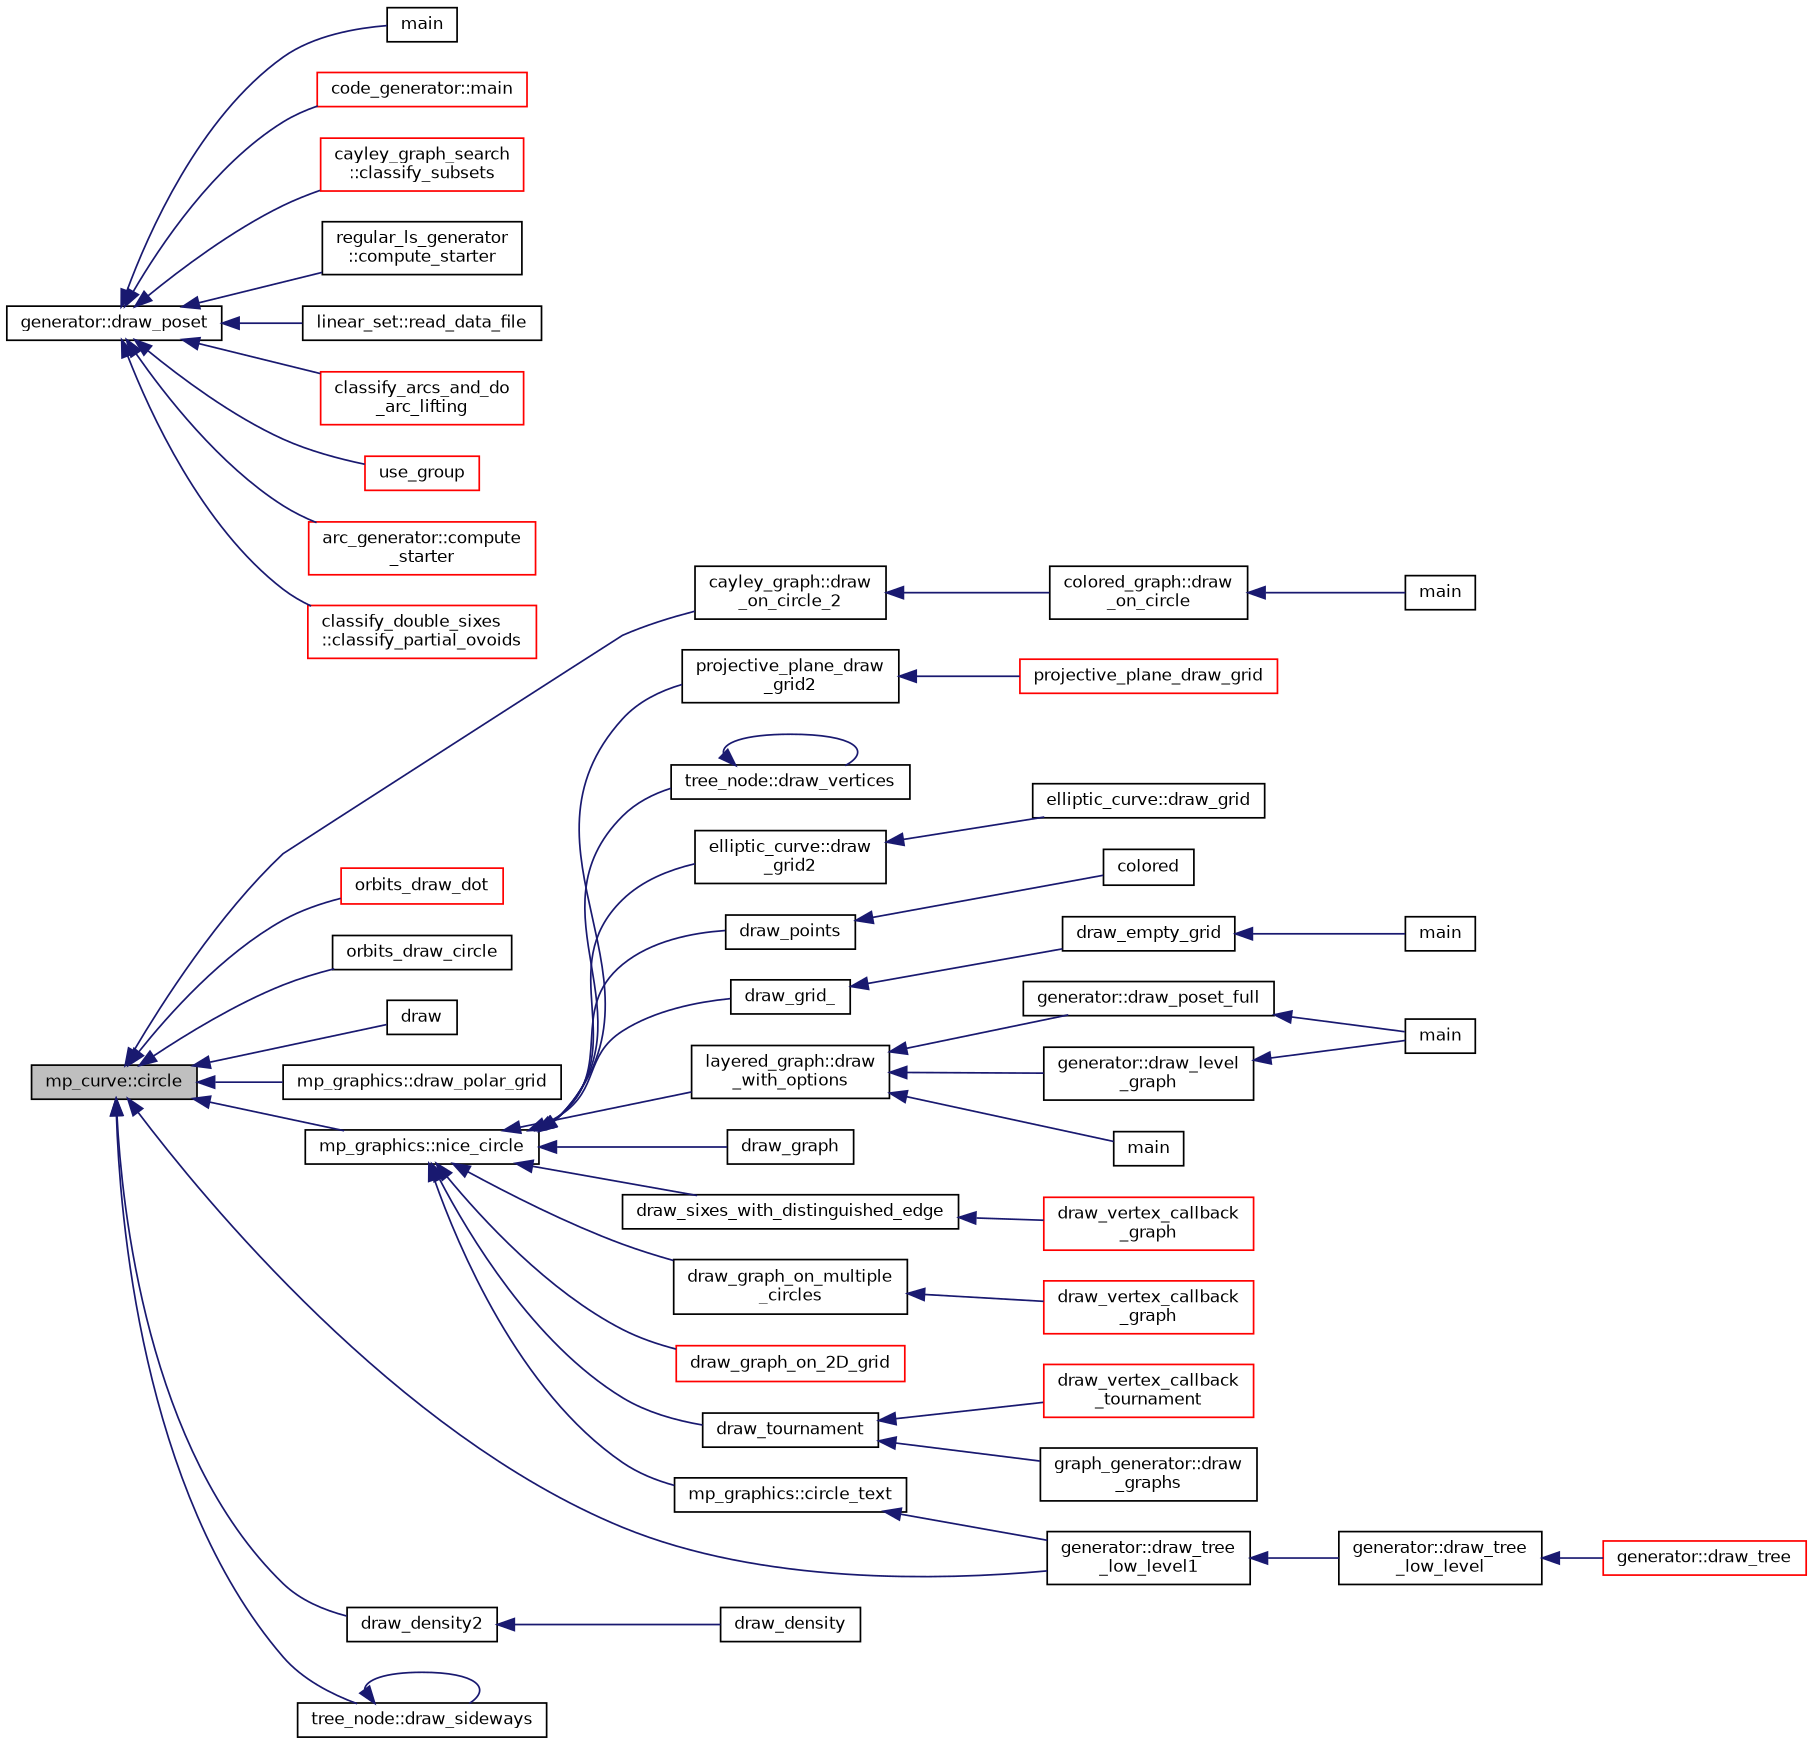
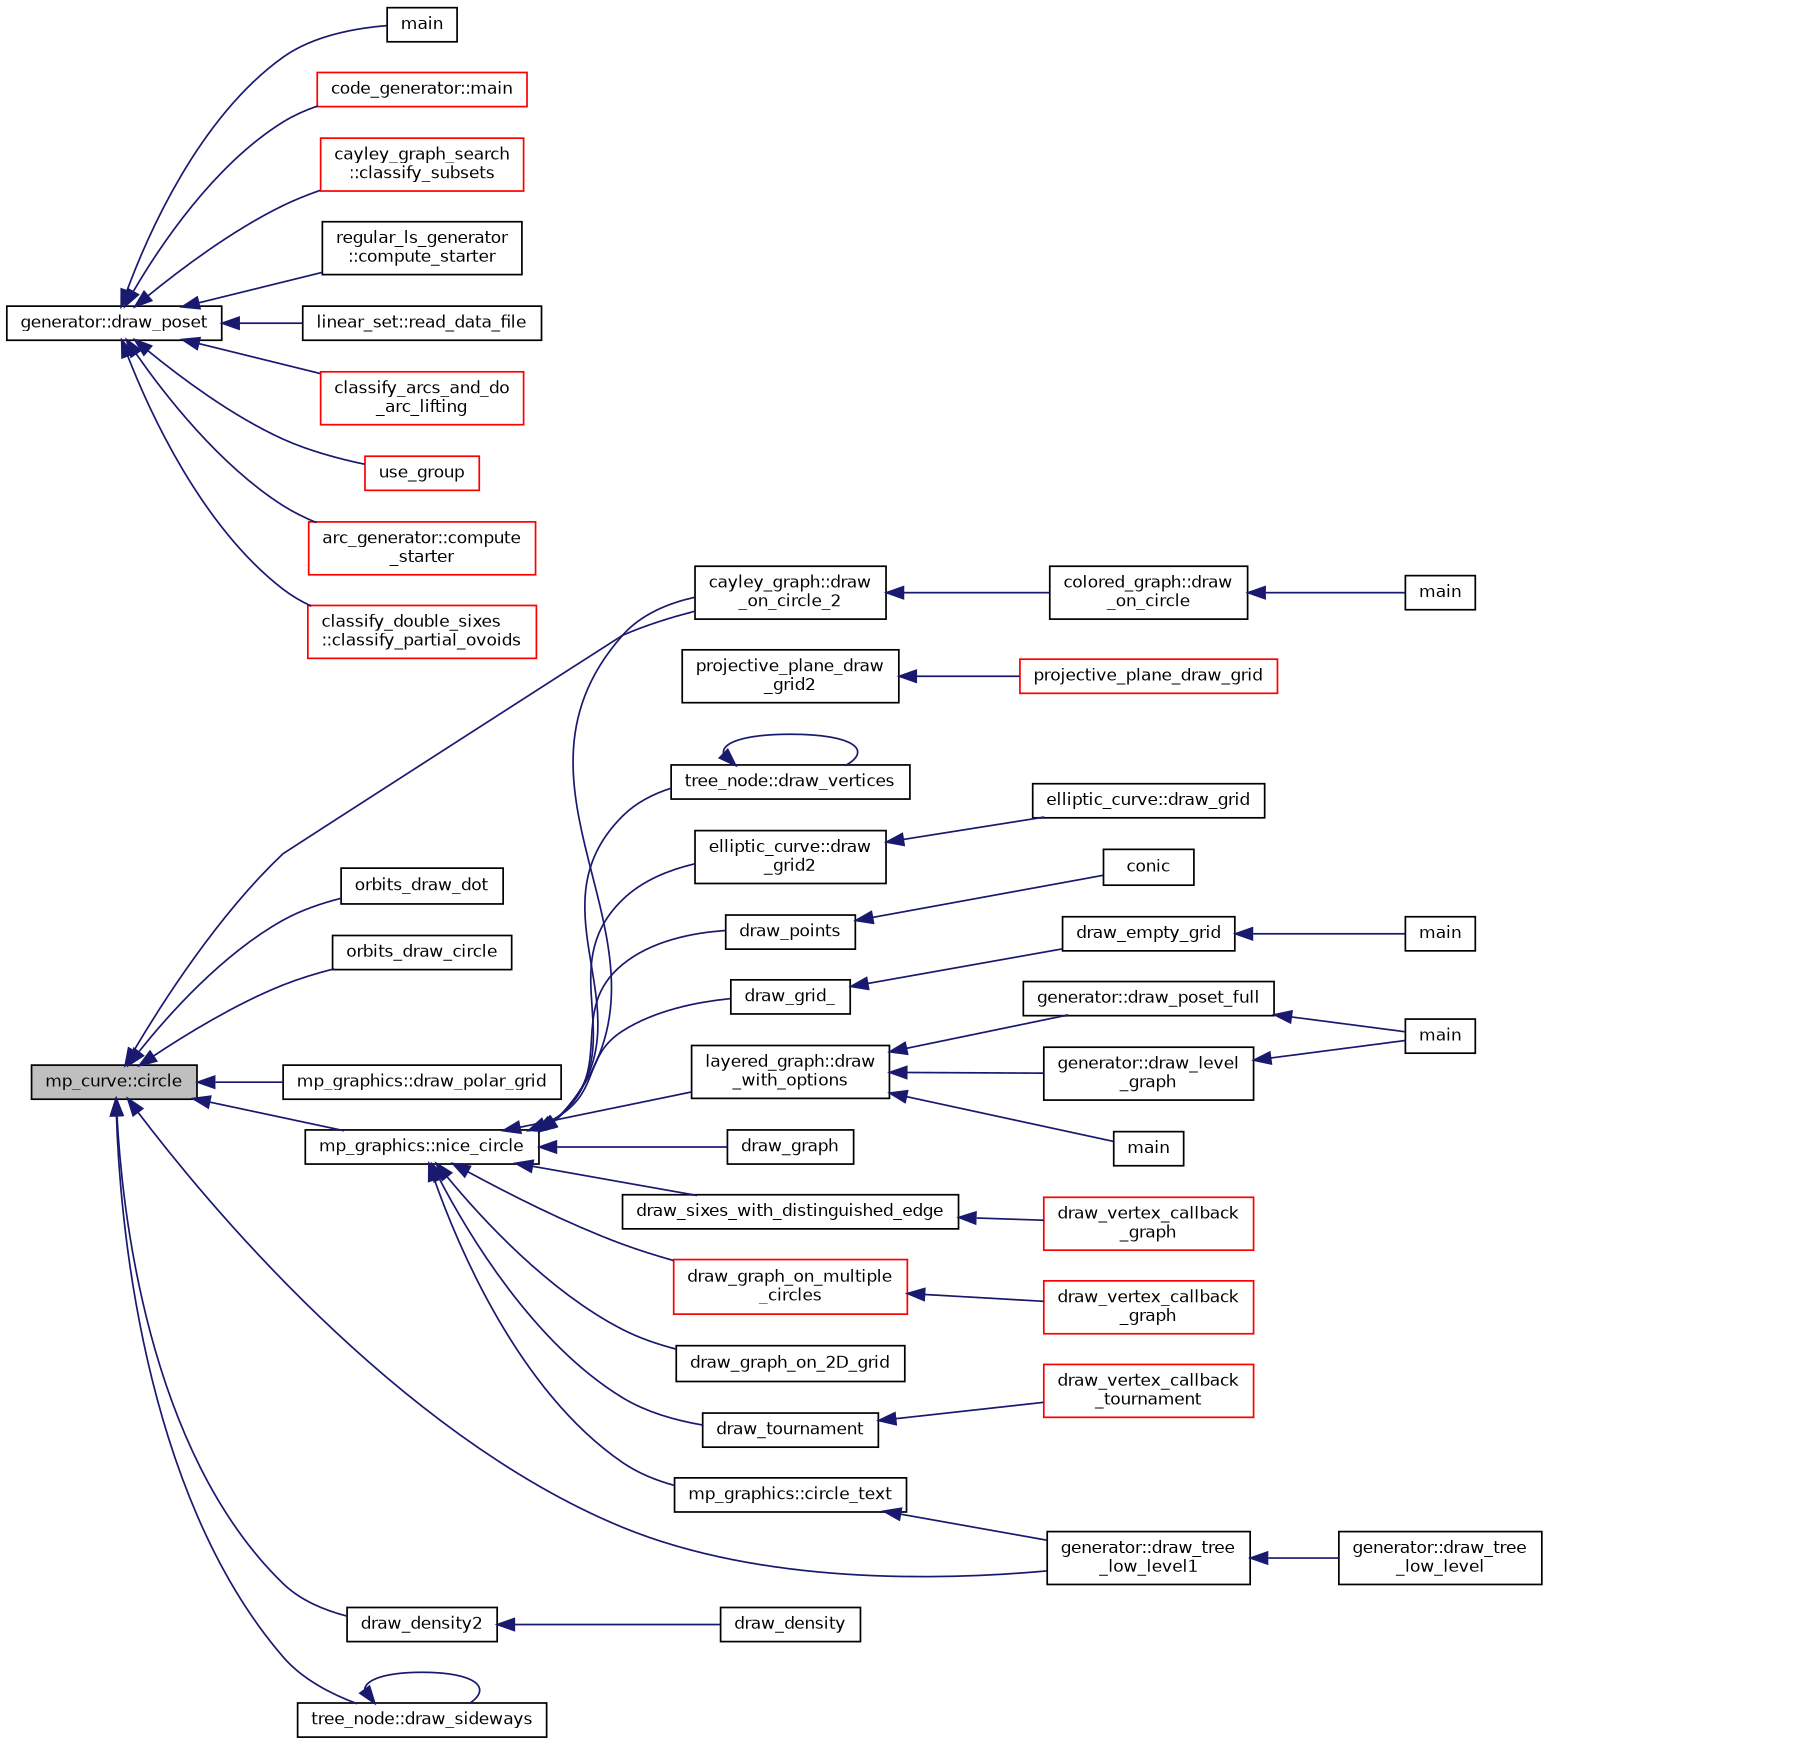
edge "projective_plane_draw _grid2" -> "mp_graphics::nice_circle": now "cayley_graph::draw _on_circle_2" -> "mp_graphics::nice_circle"
node "colored": label "colored" -> "conic"
node "orbits_draw_dot": color red -> black
node "draw": removed
node "draw_graph_on_multiple _circles": color black -> red
node "draw_graph_on_2D_grid": color red -> black
node "graph_generator::draw _graphs": removed
node "generator::draw_tree": removed
